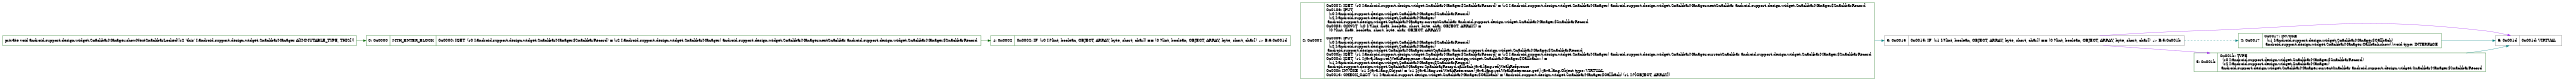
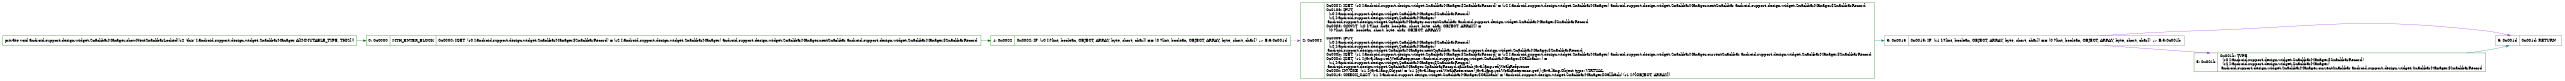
node "6: 0x001d": text "0x001d: VIRTUAL" -> "0x001d: RETURN"
edge "1: 0x0002" -> "2: 0x0004": added
node "4: 0x0017": removed
